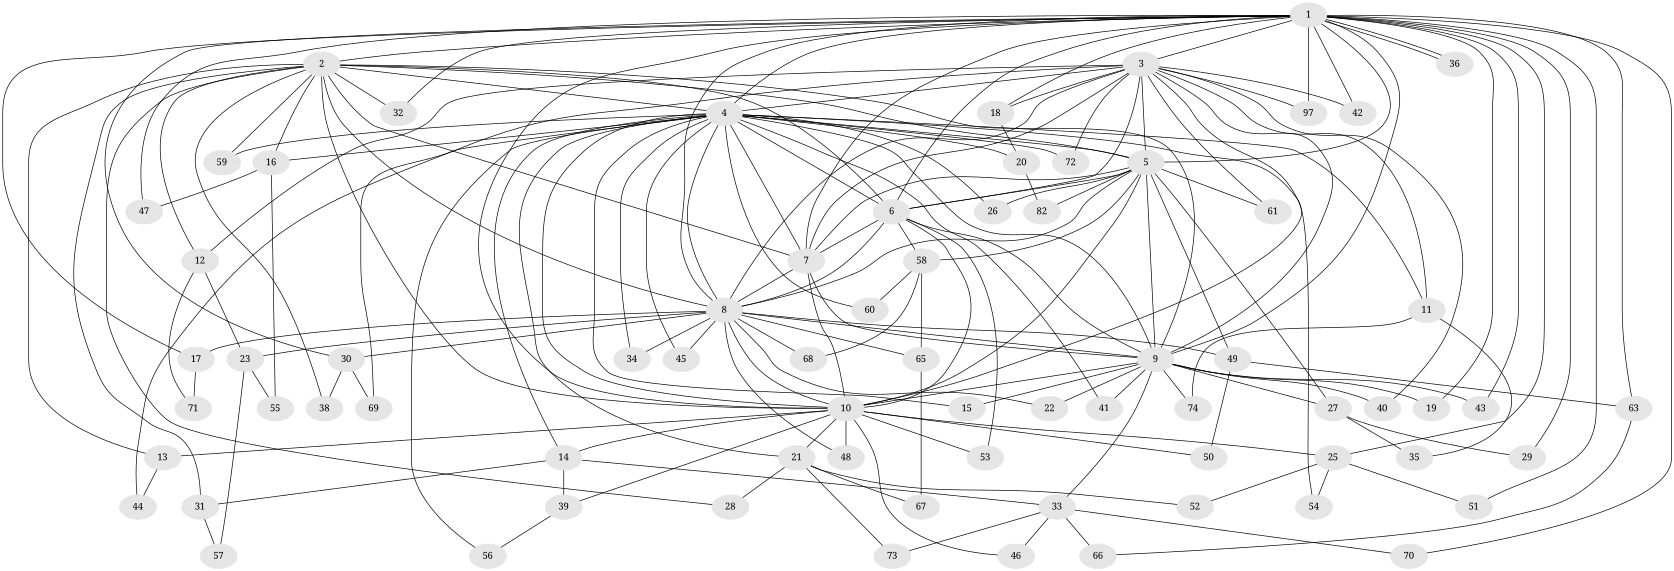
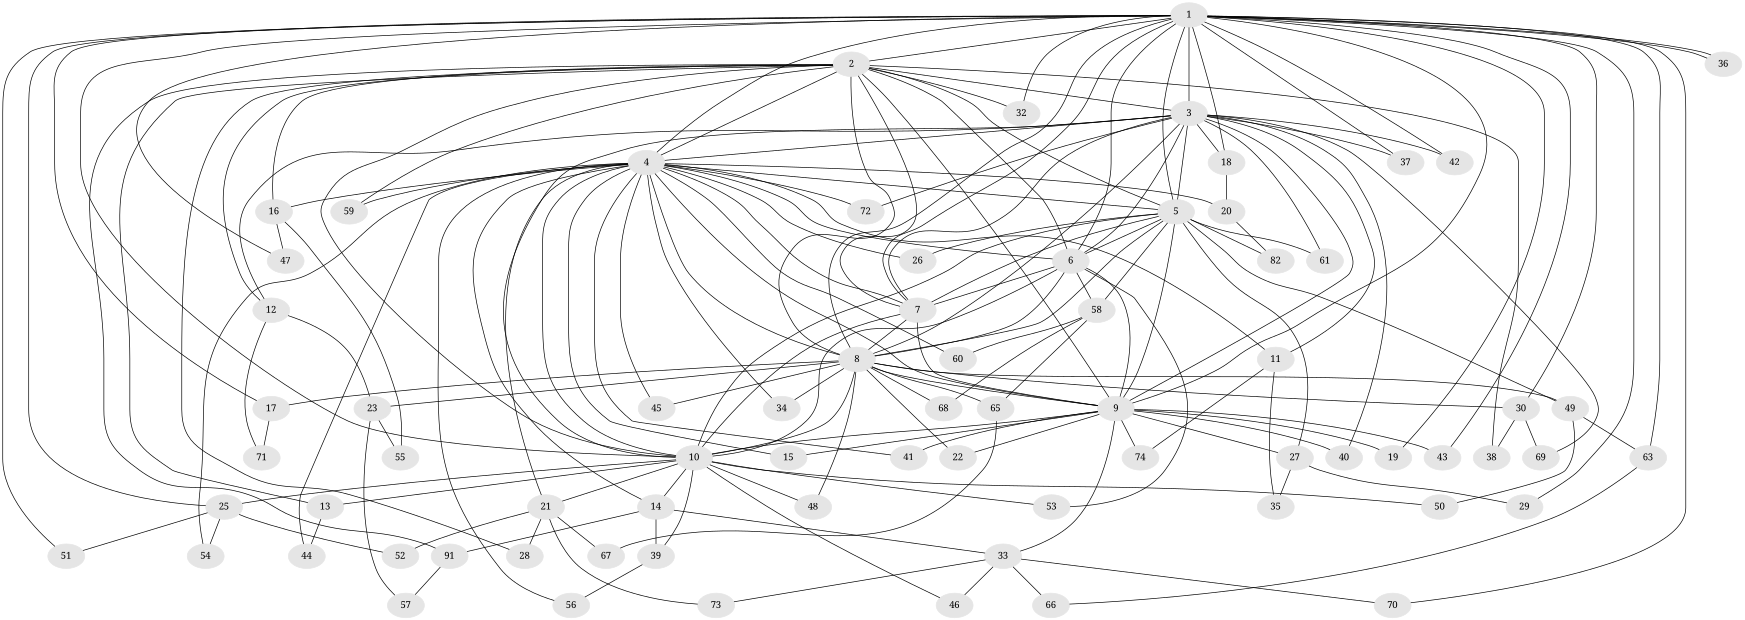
edge "2" -- "3": added
node "97": label "97" -> "37"
node "31": label "31" -> "91"
